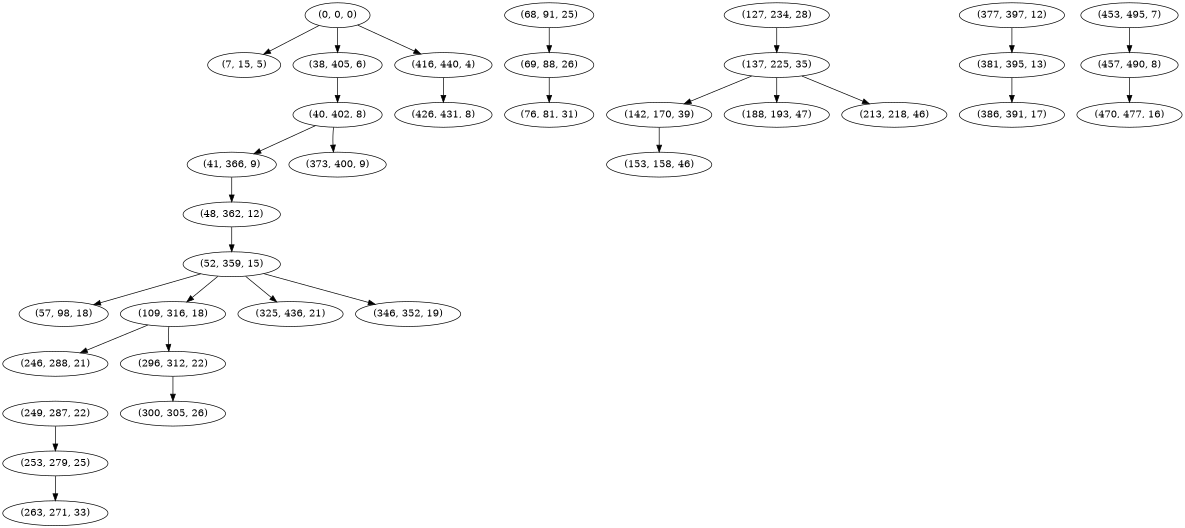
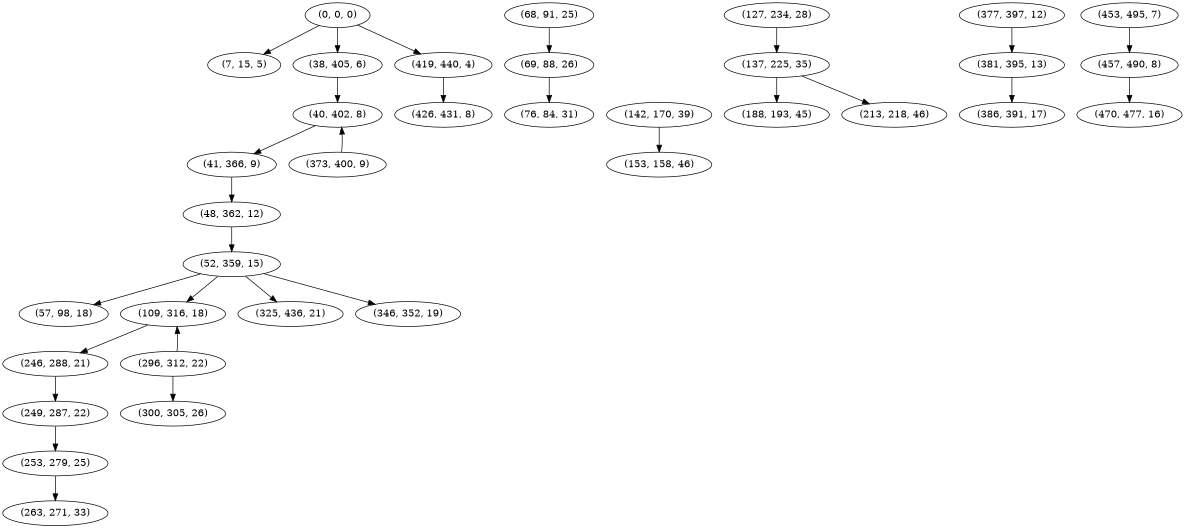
node "(416, 440, 4)": label "(416, 440, 4)" -> "(419, 440, 4)"
edge "(137, 225, 35)" -> "(142, 170, 39)": removed
node "(76, 81, 31)": label "(76, 81, 31)" -> "(76, 84, 31)"
node "(188, 193, 47)": label "(188, 193, 47)" -> "(188, 193, 45)"
edge "(40, 402, 8)" -> "(373, 400, 9)": reversed
edge "(109, 316, 18)" -> "(296, 312, 22)": reversed
edge "(246, 288, 21)" -> "(249, 287, 22)": added
